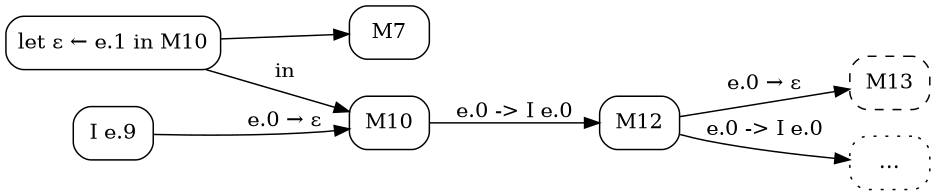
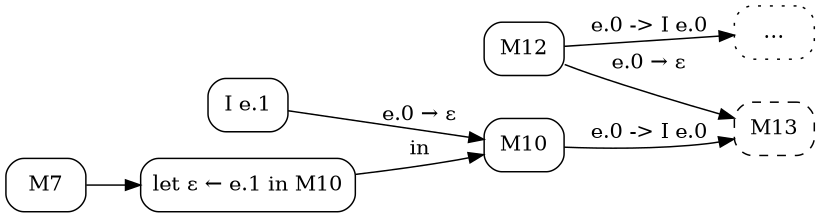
edge "let ε ← e.1 in M10" -> "M7": reversed
edge "M10" -> "M12": now "M10" -> "M13"
node "I e.9": label "I e.9" -> "I e.1"
